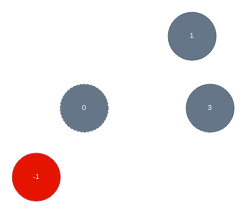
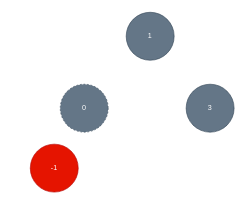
node "1": moved (192, 36) -> (150, 36)
node "-1": moved (36, 177) -> (54, 168)
